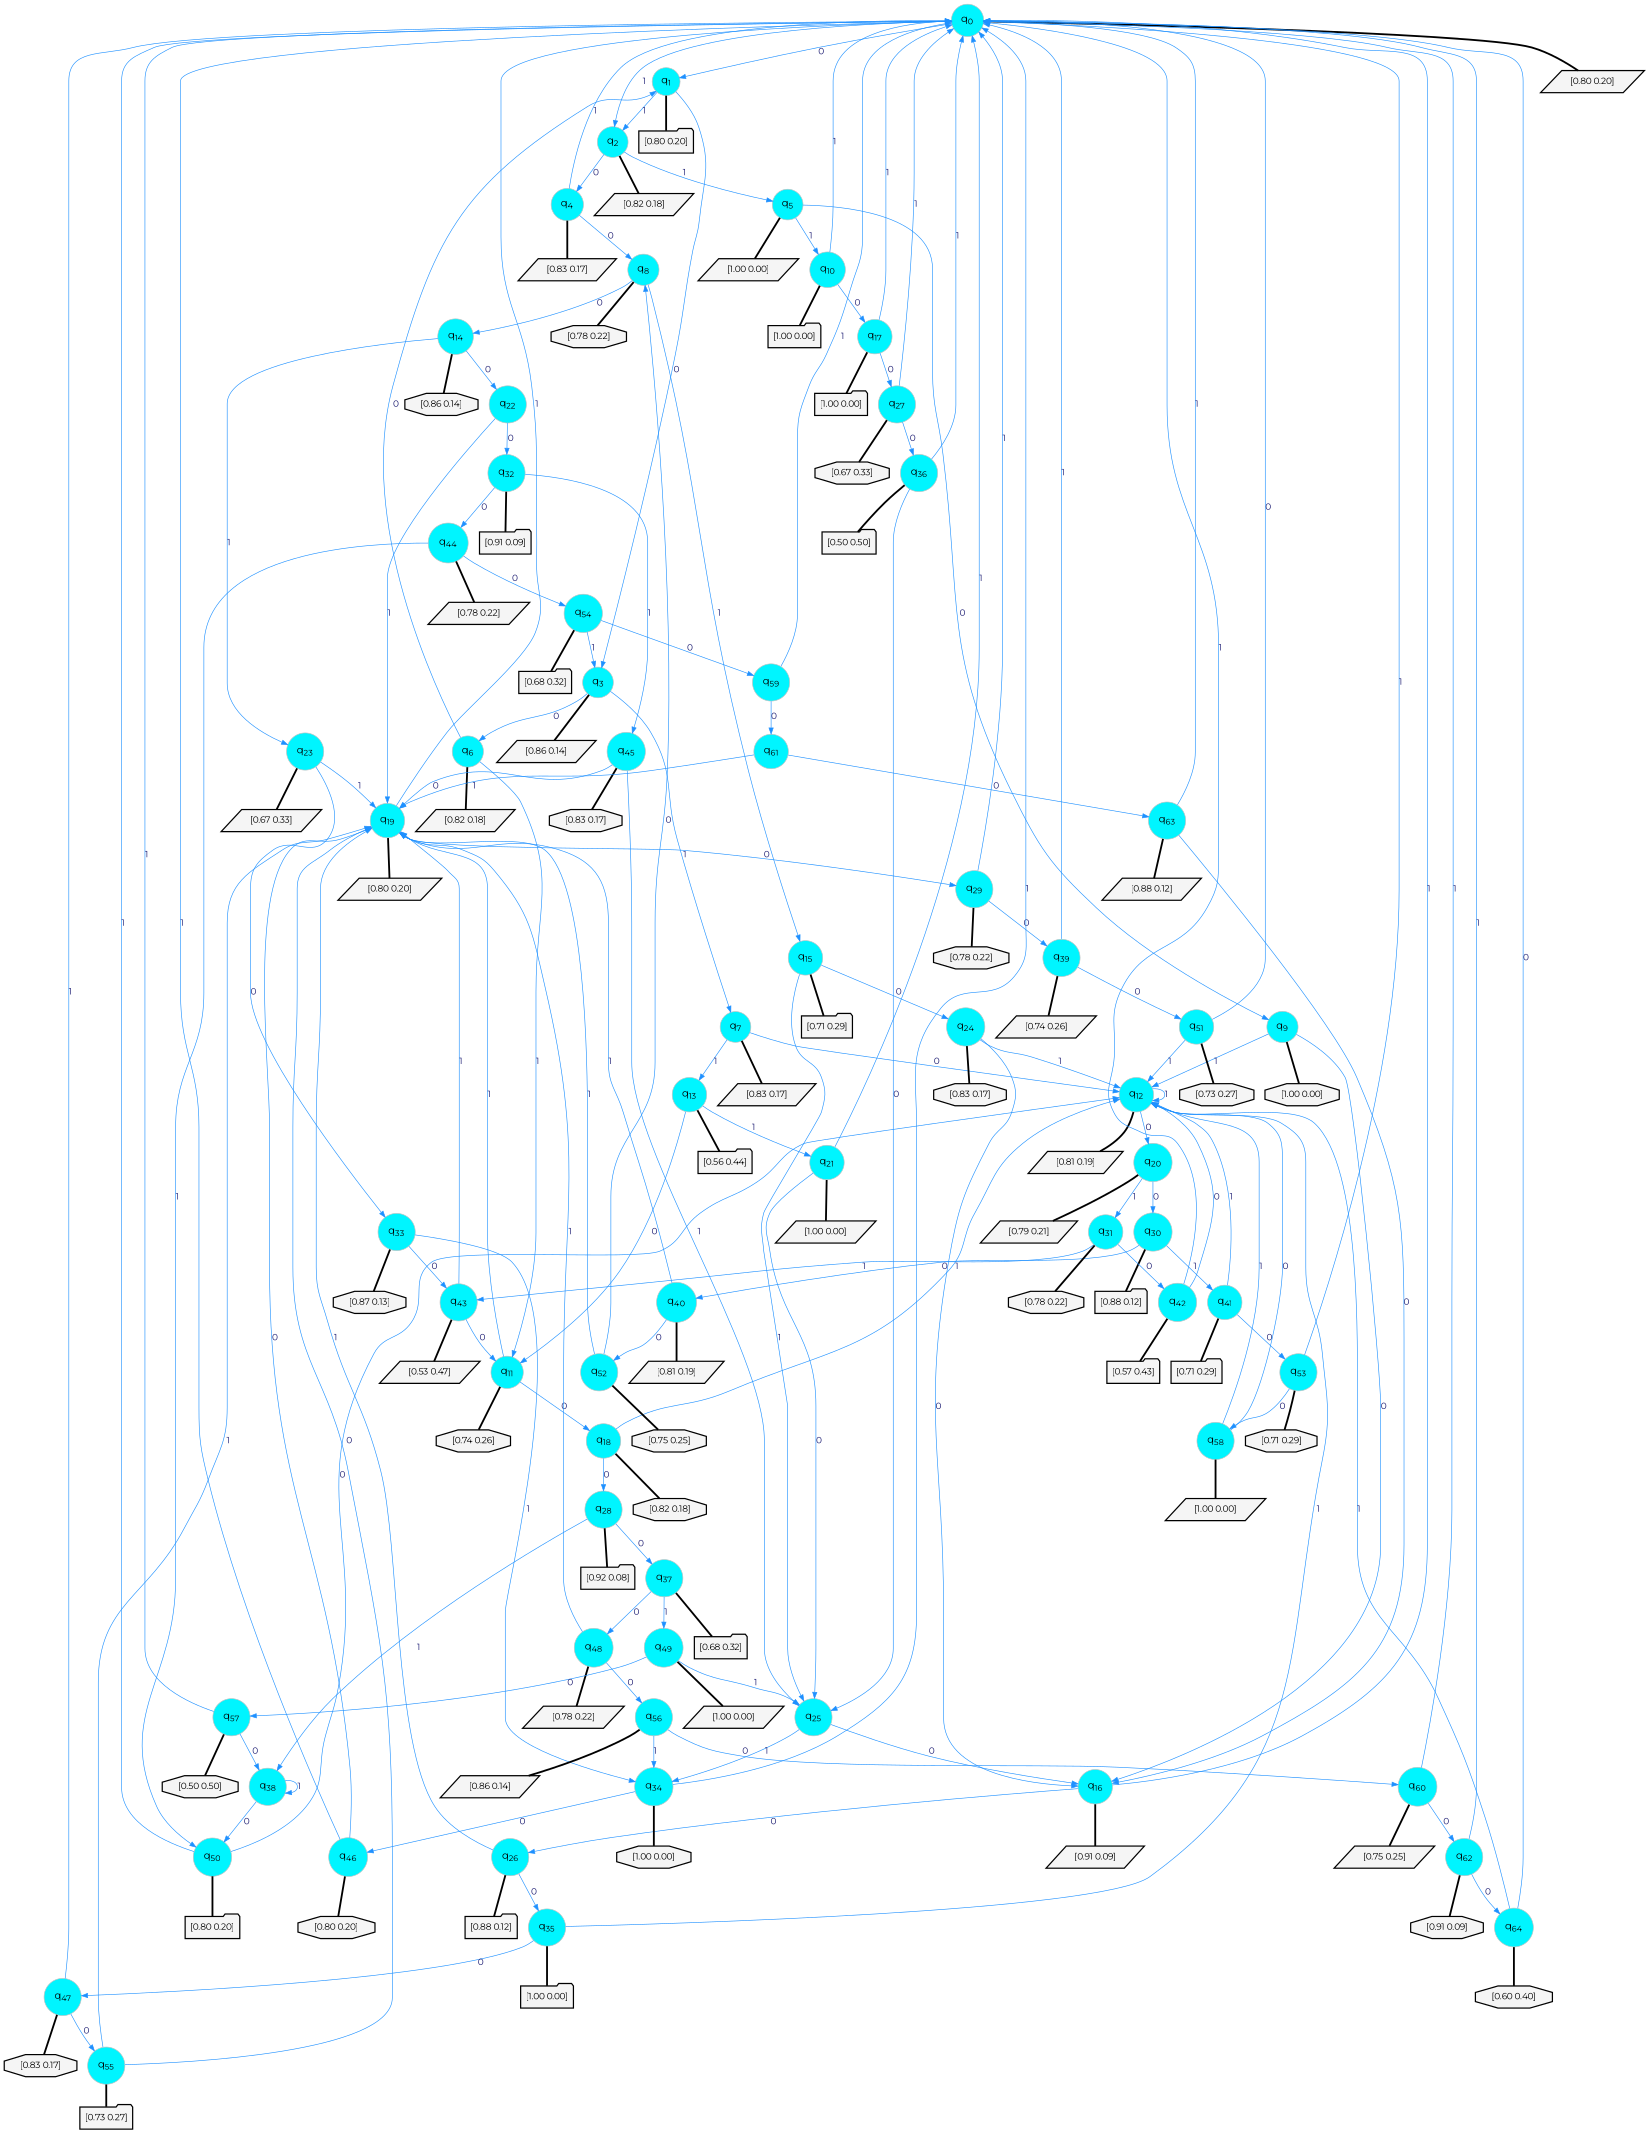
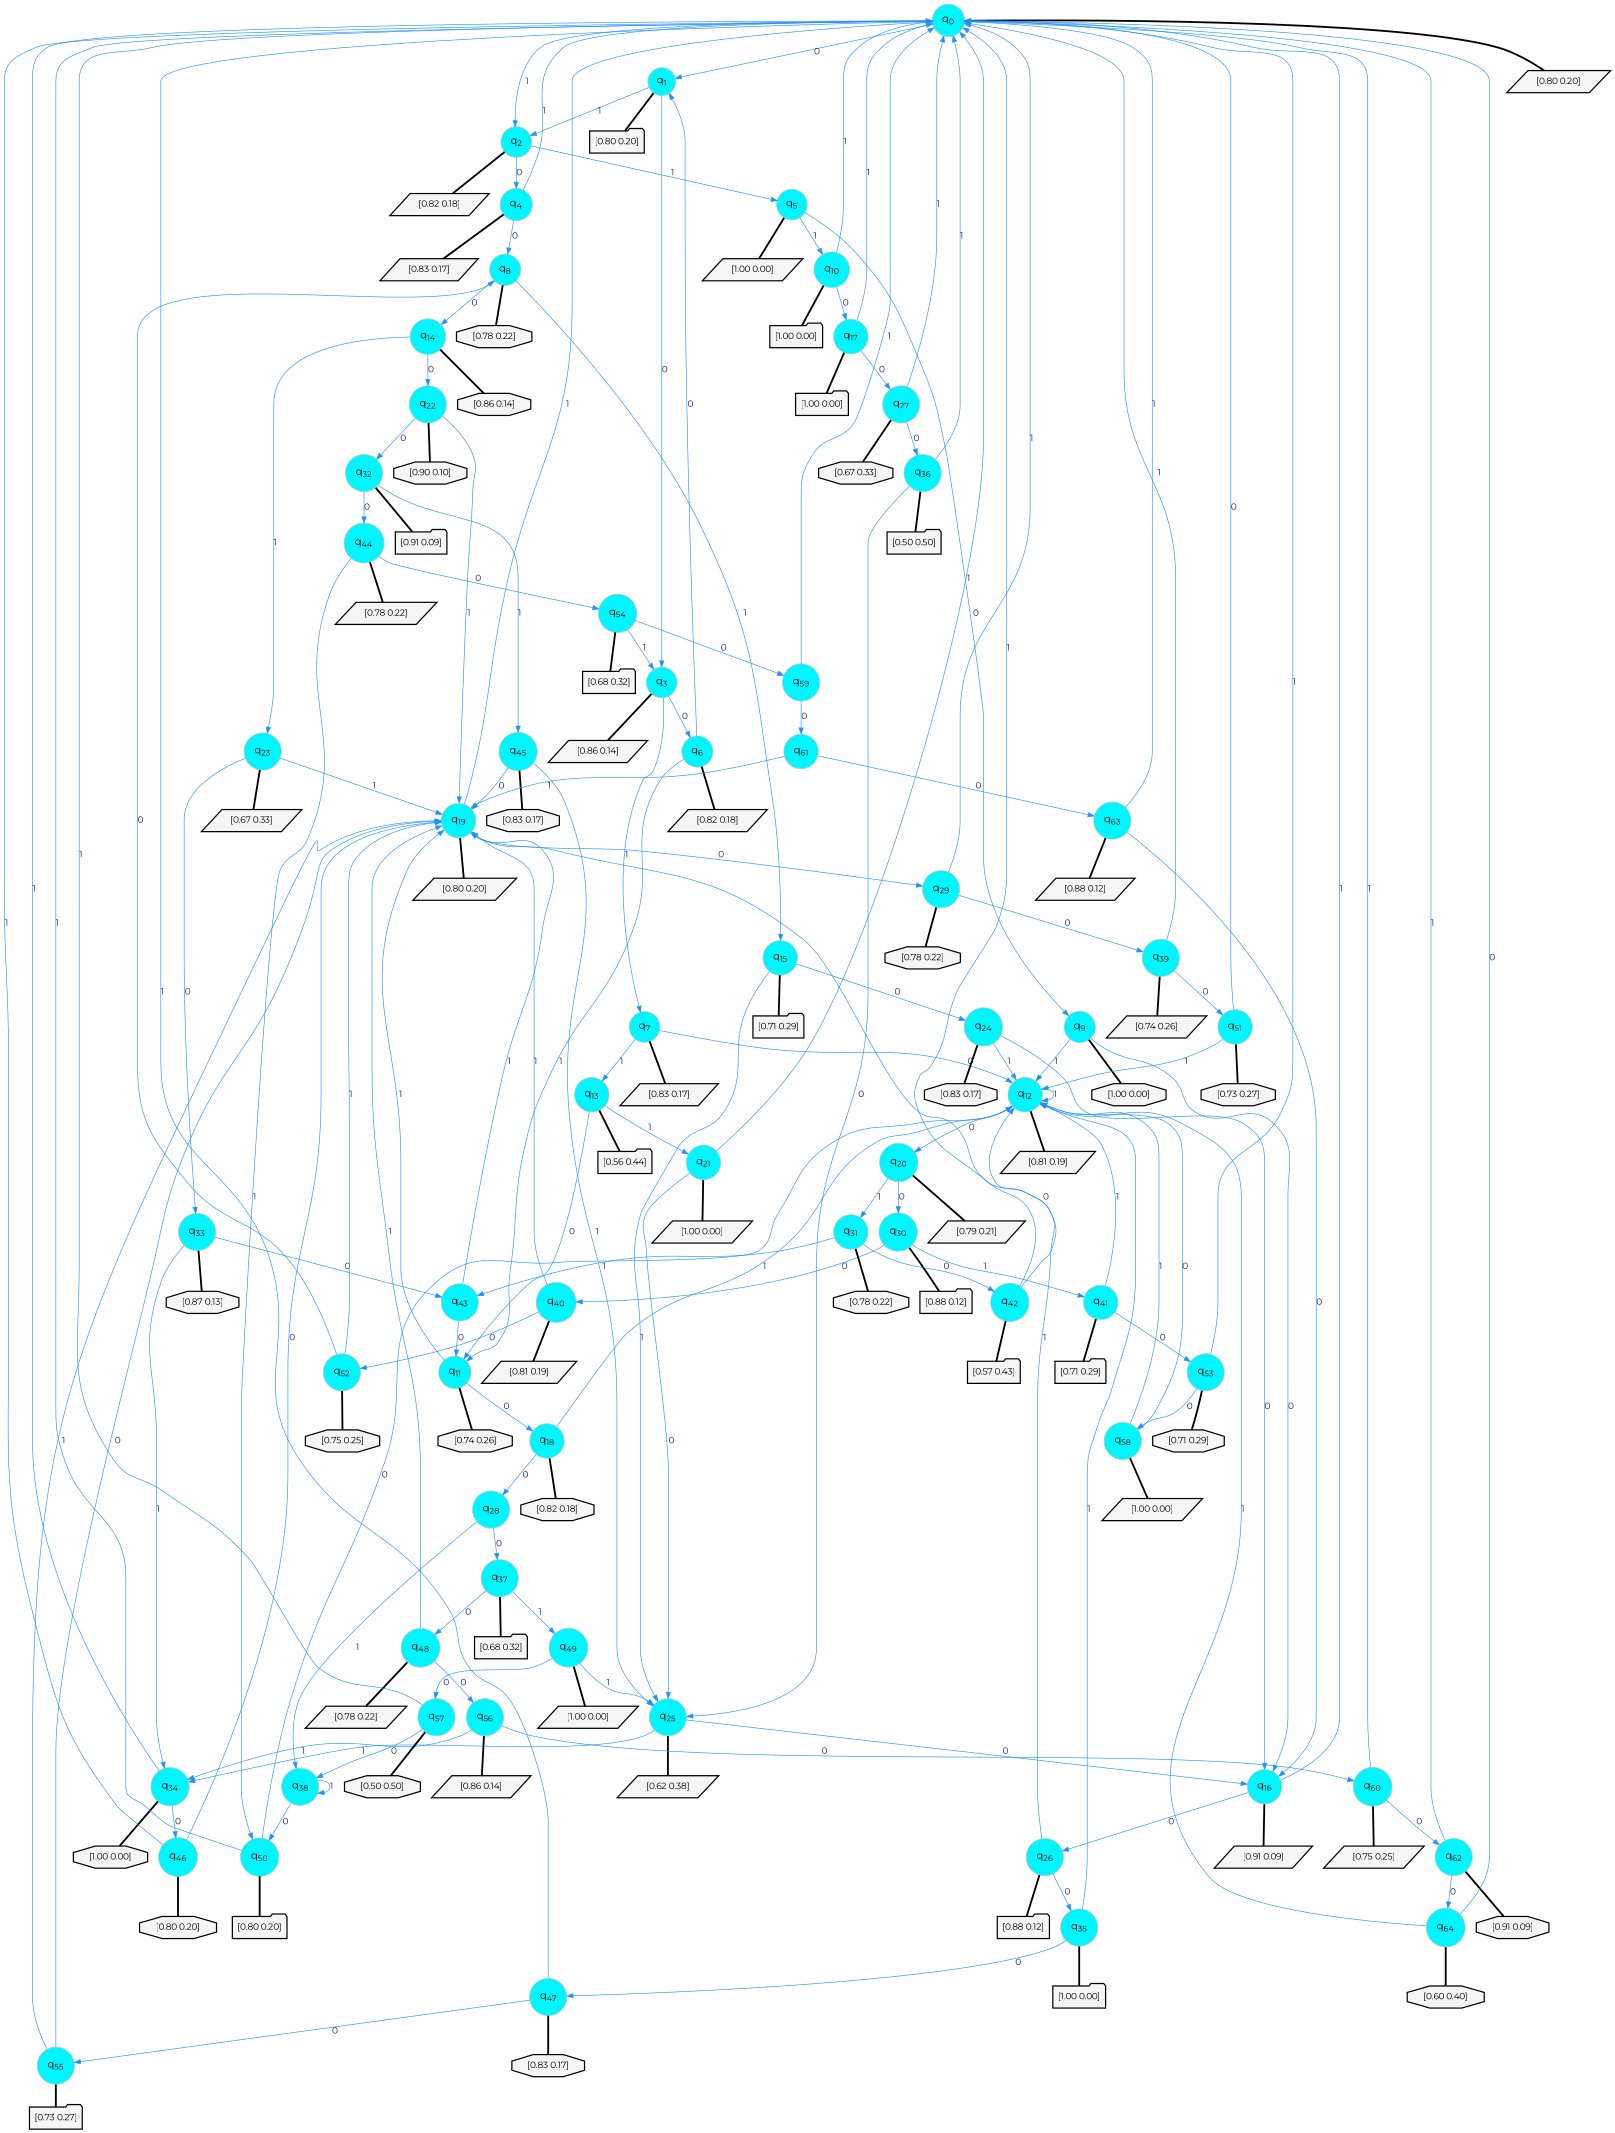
node "[0.90 0.10]": added
node "[0.53 0.47]": removed
node "[0.92 0.08]": removed
node "[0.62 0.38]": added
